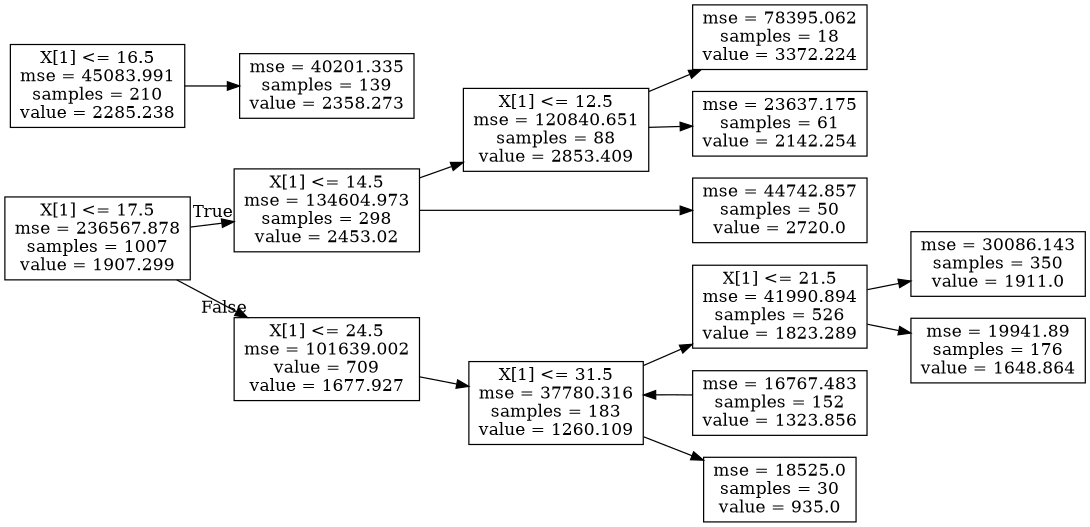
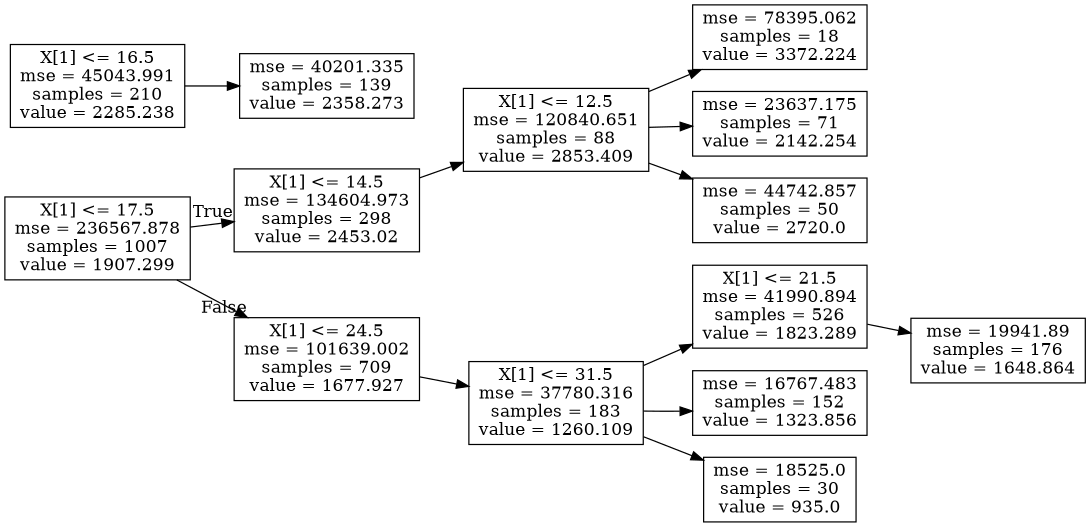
node "X[1] <= 16.5 mse = 45083.991 samples = 210 value = 2285.238": label "X[1] <= 16.5 mse = 45083.991 samples = 210 value = 2285.238" -> "X[1] <= 16.5 mse = 45043.991 samples = 210 value = 2285.238"
node "mse = 23637.175 samples = 61 value = 2142.254": label "mse = 23637.175 samples = 61 value = 2142.254" -> "mse = 23637.175 samples = 71 value = 2142.254"
edge "X[1] <= 14.5 mse = 134604.973 samples = 298 value = 2453.02" -> "mse = 44742.857 samples = 50 value = 2720.0": now "X[1] <= 12.5 mse = 120840.651 samples = 88 value = 2853.409" -> "mse = 44742.857 samples = 50 value = 2720.0"
node "mse = 30086.143 samples = 350 value = 1911.0": removed
node "X[1] <= 24.5 mse = 101639.002 value = 709 value = 1677.927": label "X[1] <= 24.5 mse = 101639.002 value = 709 value = 1677.927" -> "X[1] <= 24.5 mse = 101639.002 samples = 709 value = 1677.927"
edge "mse = 16767.483 samples = 152 value = 1323.856" -> "X[1] <= 31.5 mse = 37780.316 samples = 183 value = 1260.109": reversed
